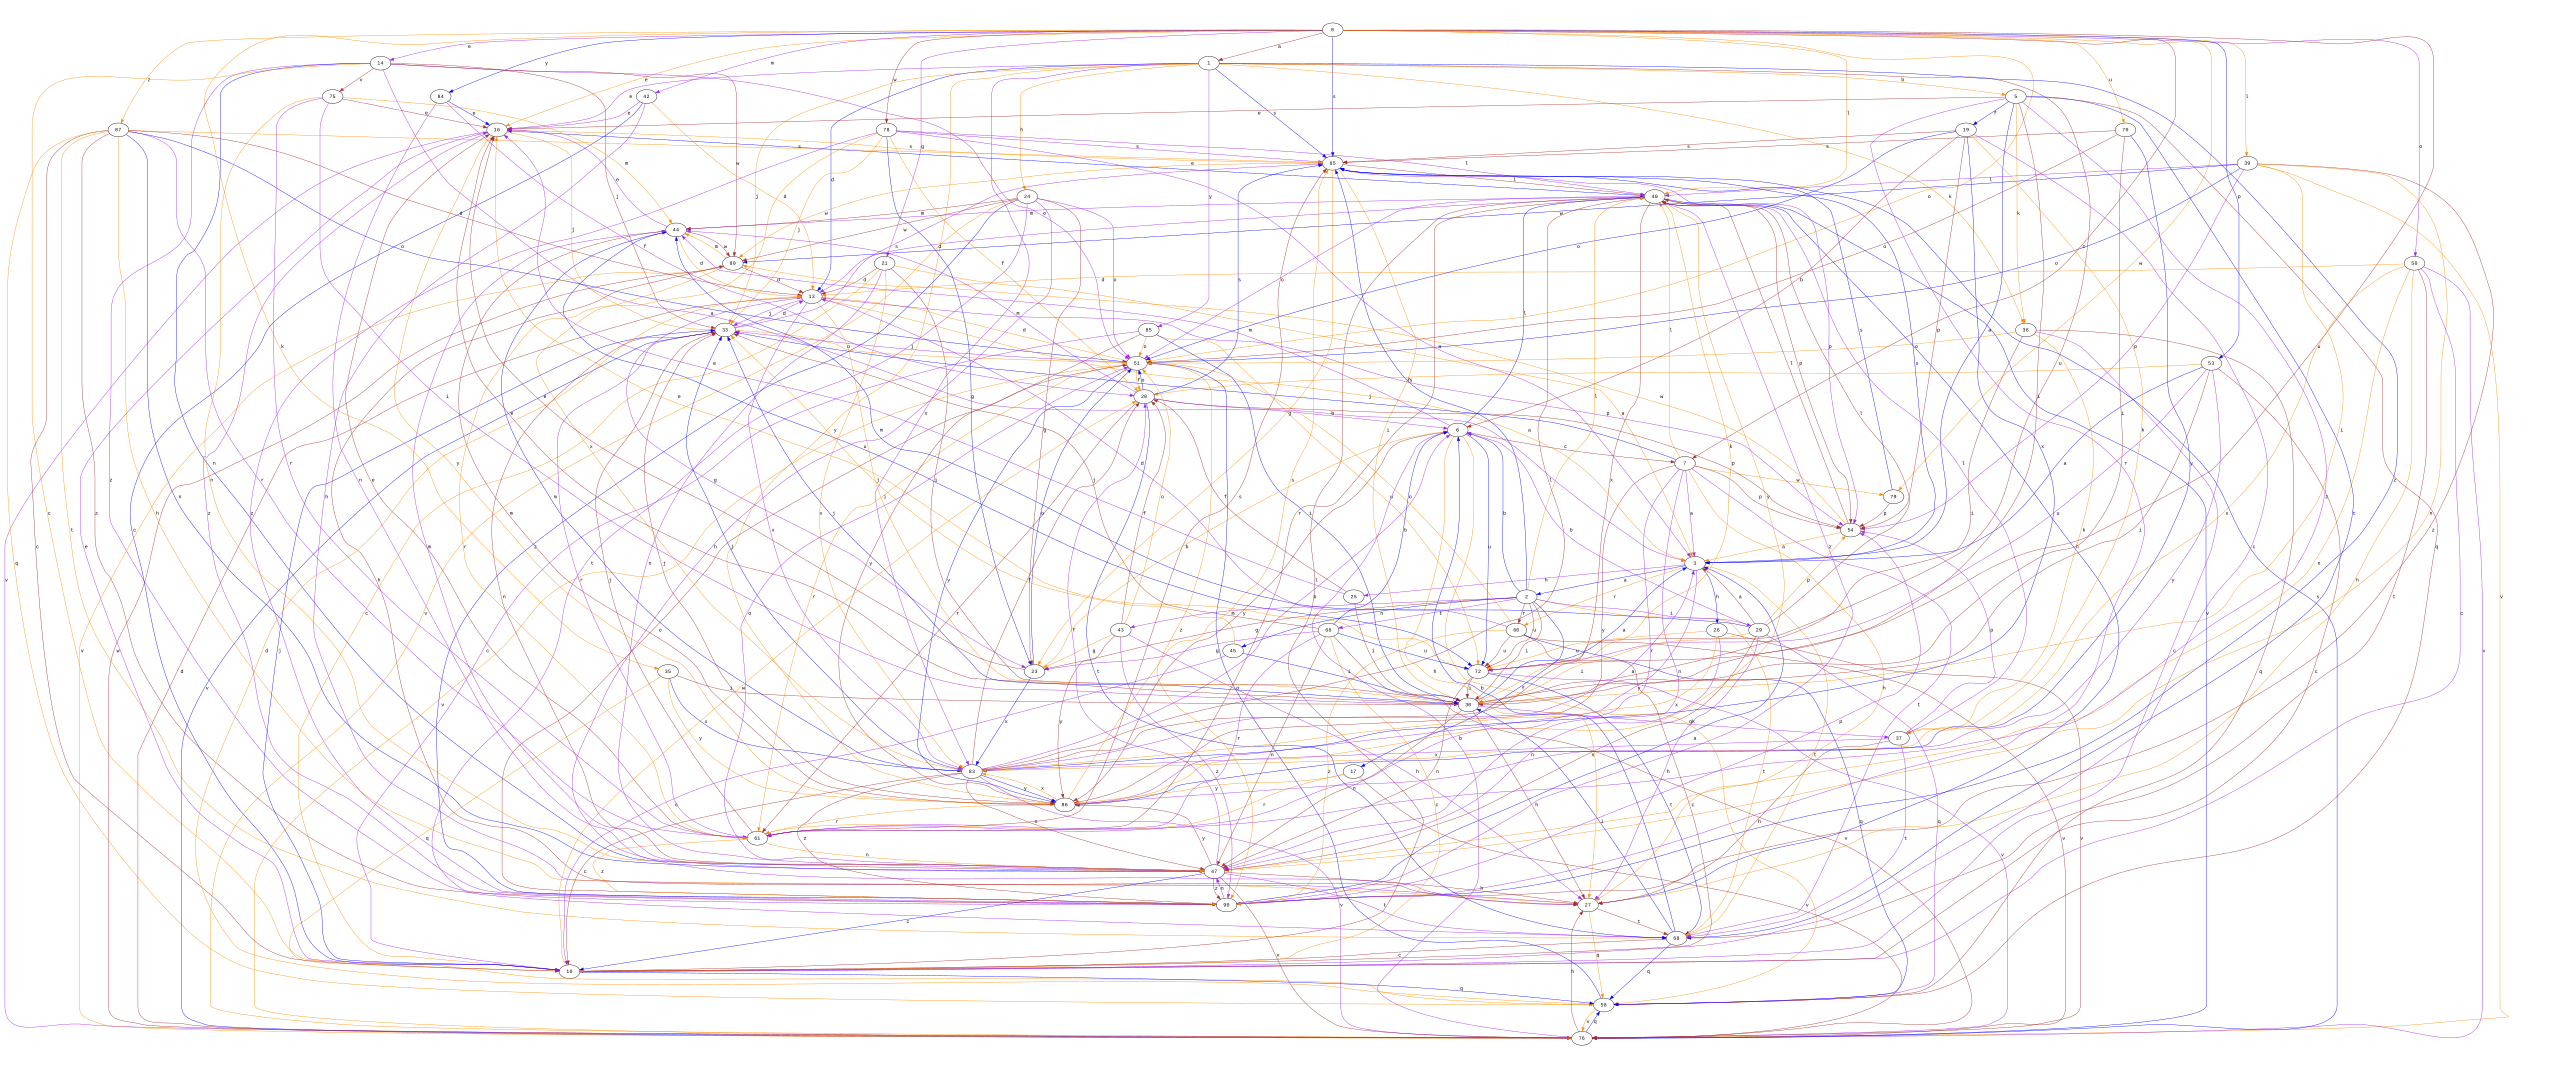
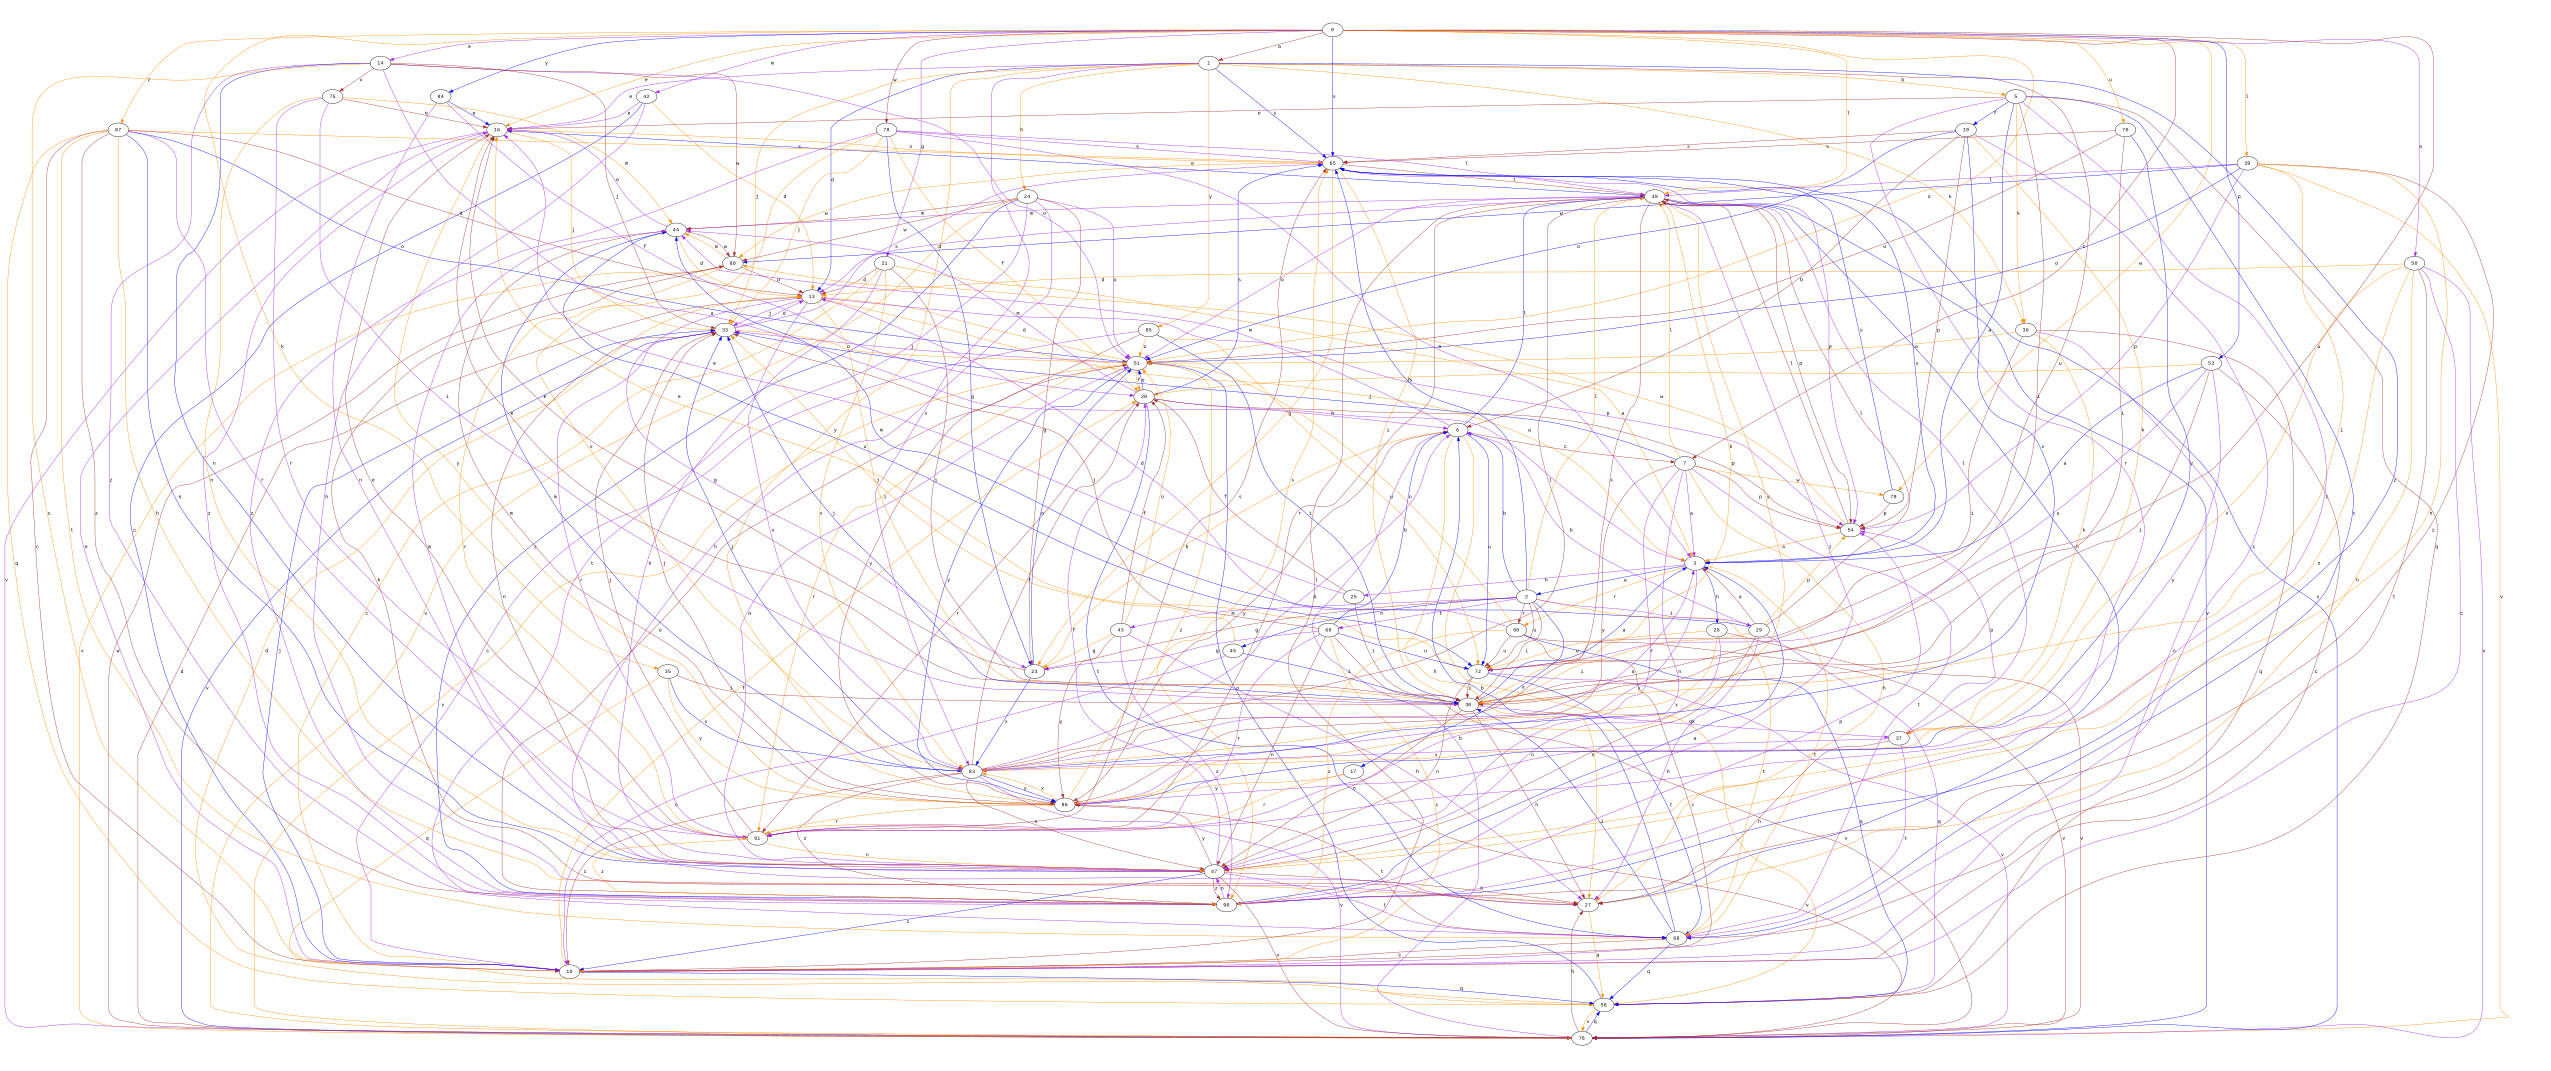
edge "1" -> "85": color purple -> darkorange
edge "10" -> "20": label "w" -> "f"
edge "27" -> "68": now "86" -> "68"
